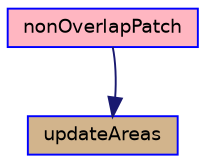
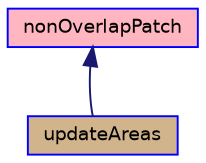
edge "nonOverlapPatch" -> "updateAreas": reversed
